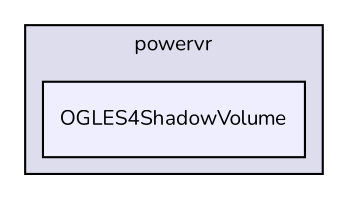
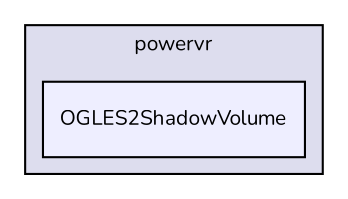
node "OGLES4ShadowVolume": label "OGLES4ShadowVolume" -> "OGLES2ShadowVolume"
